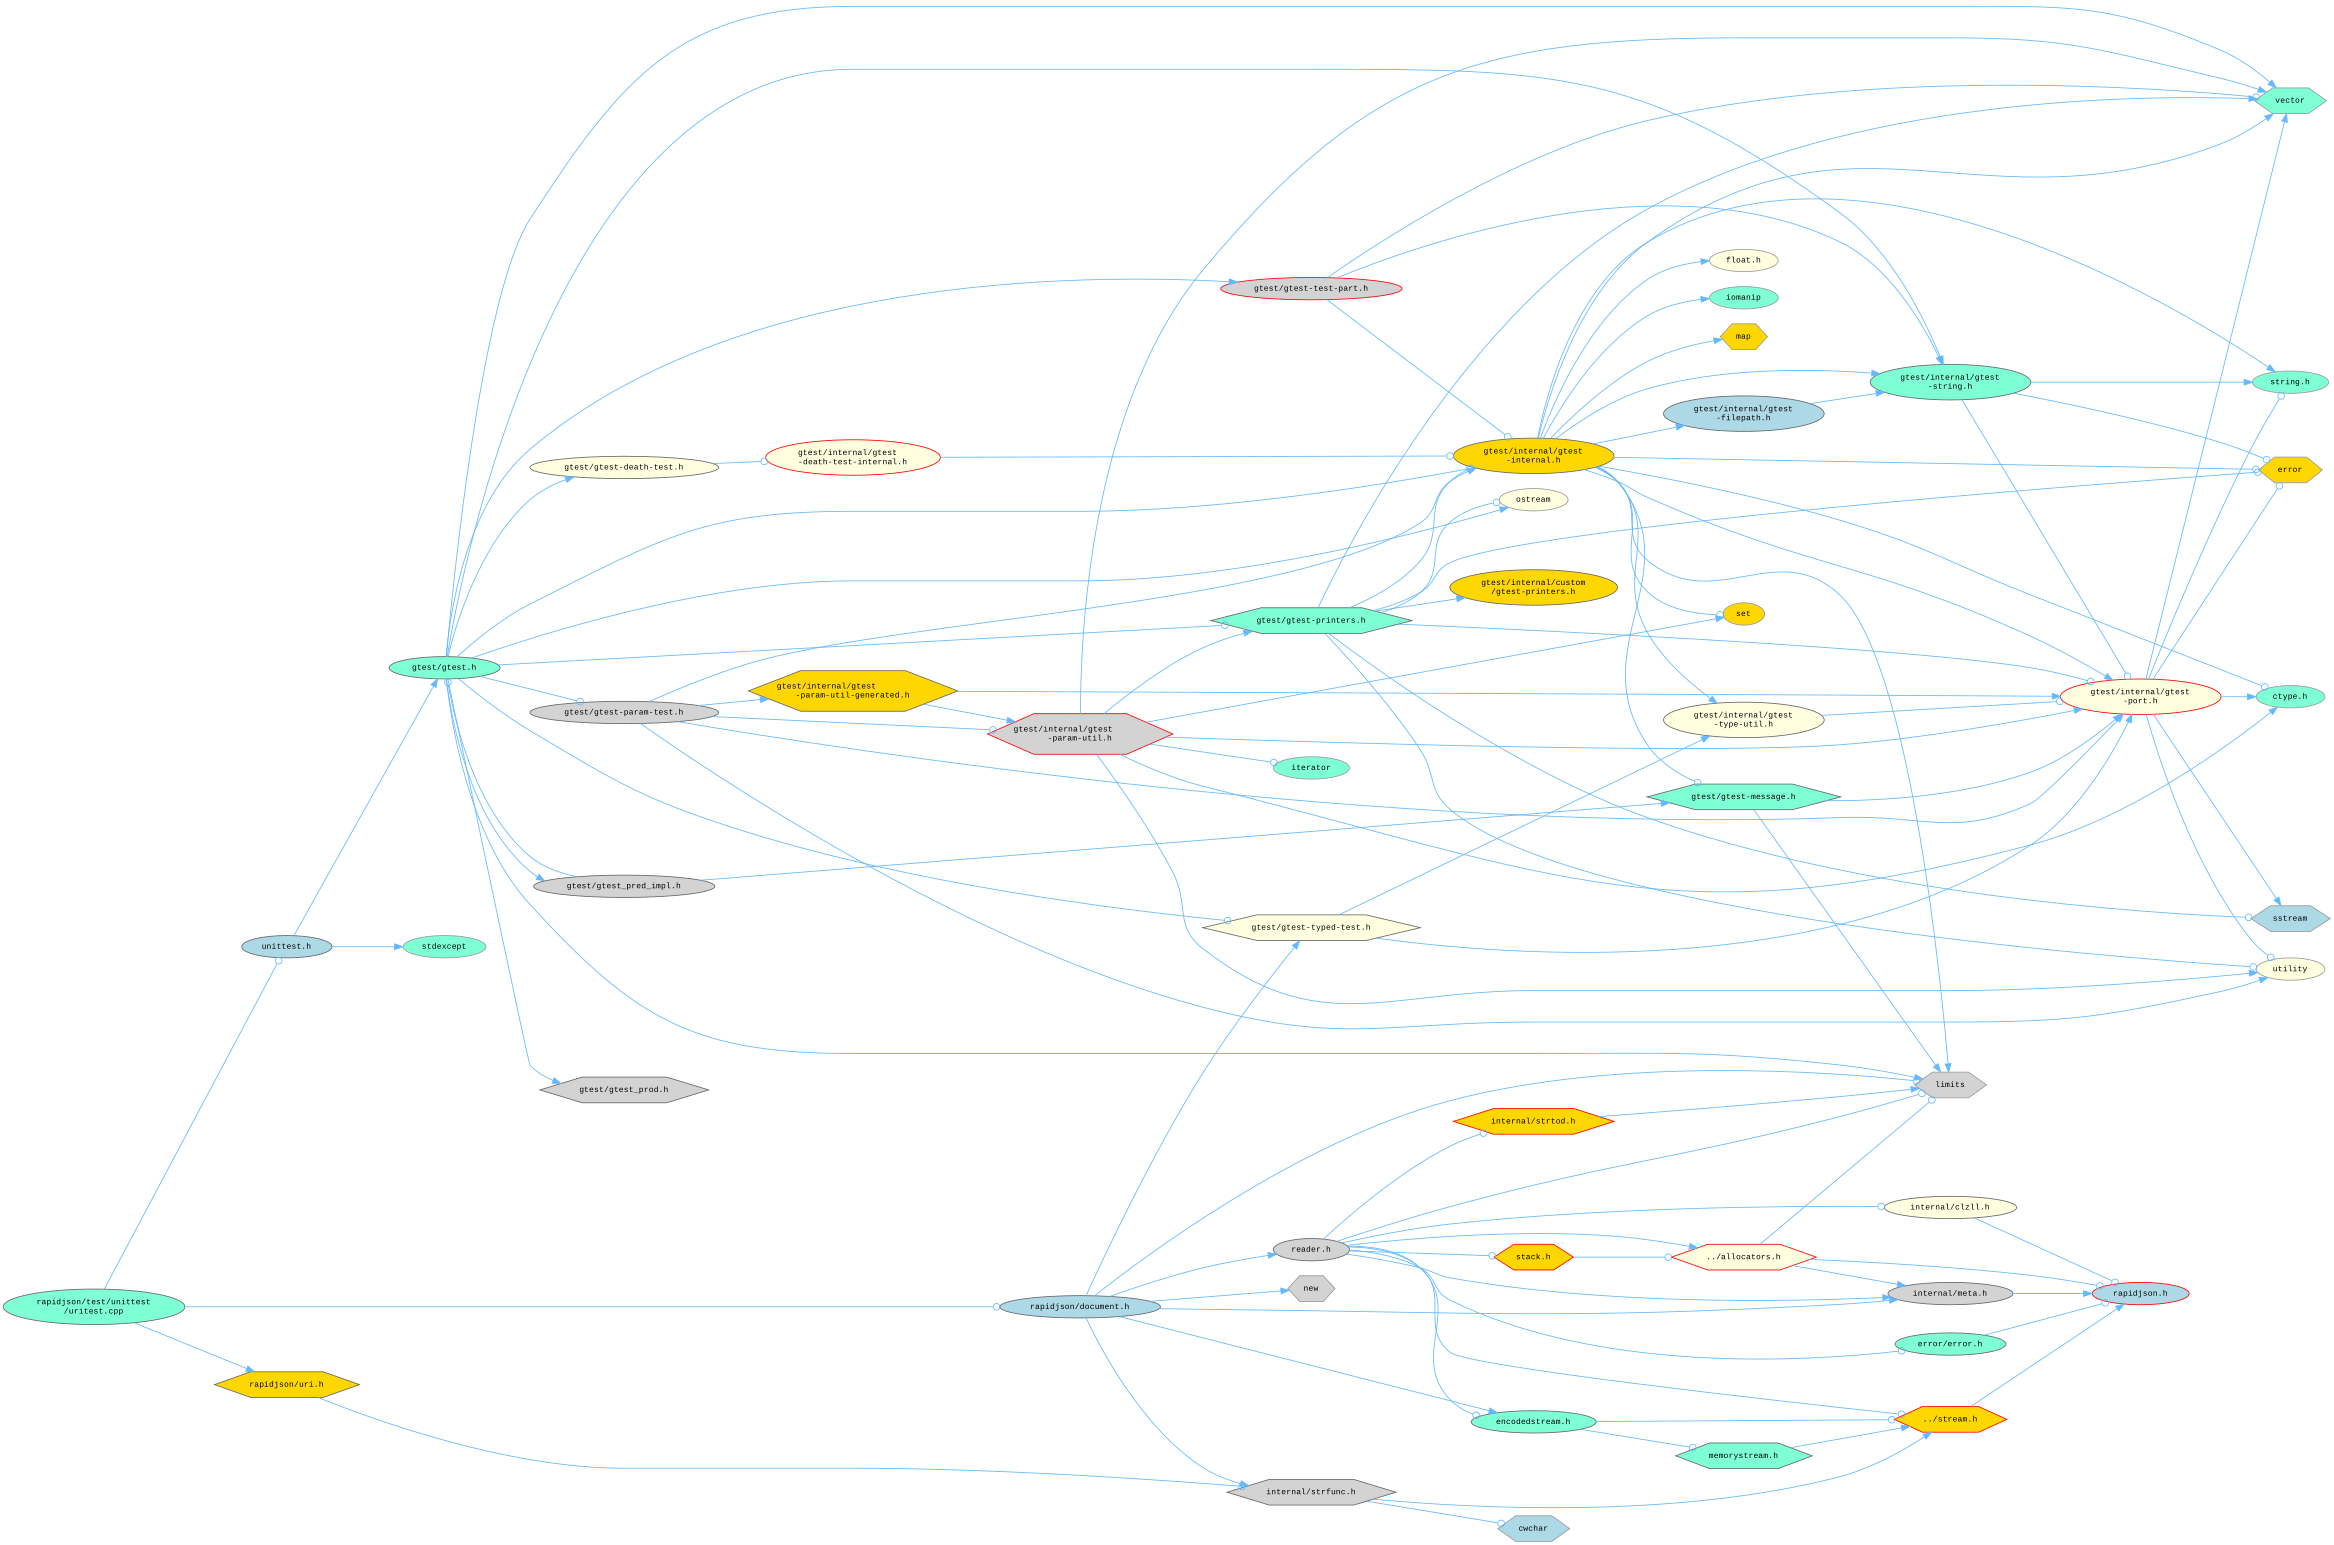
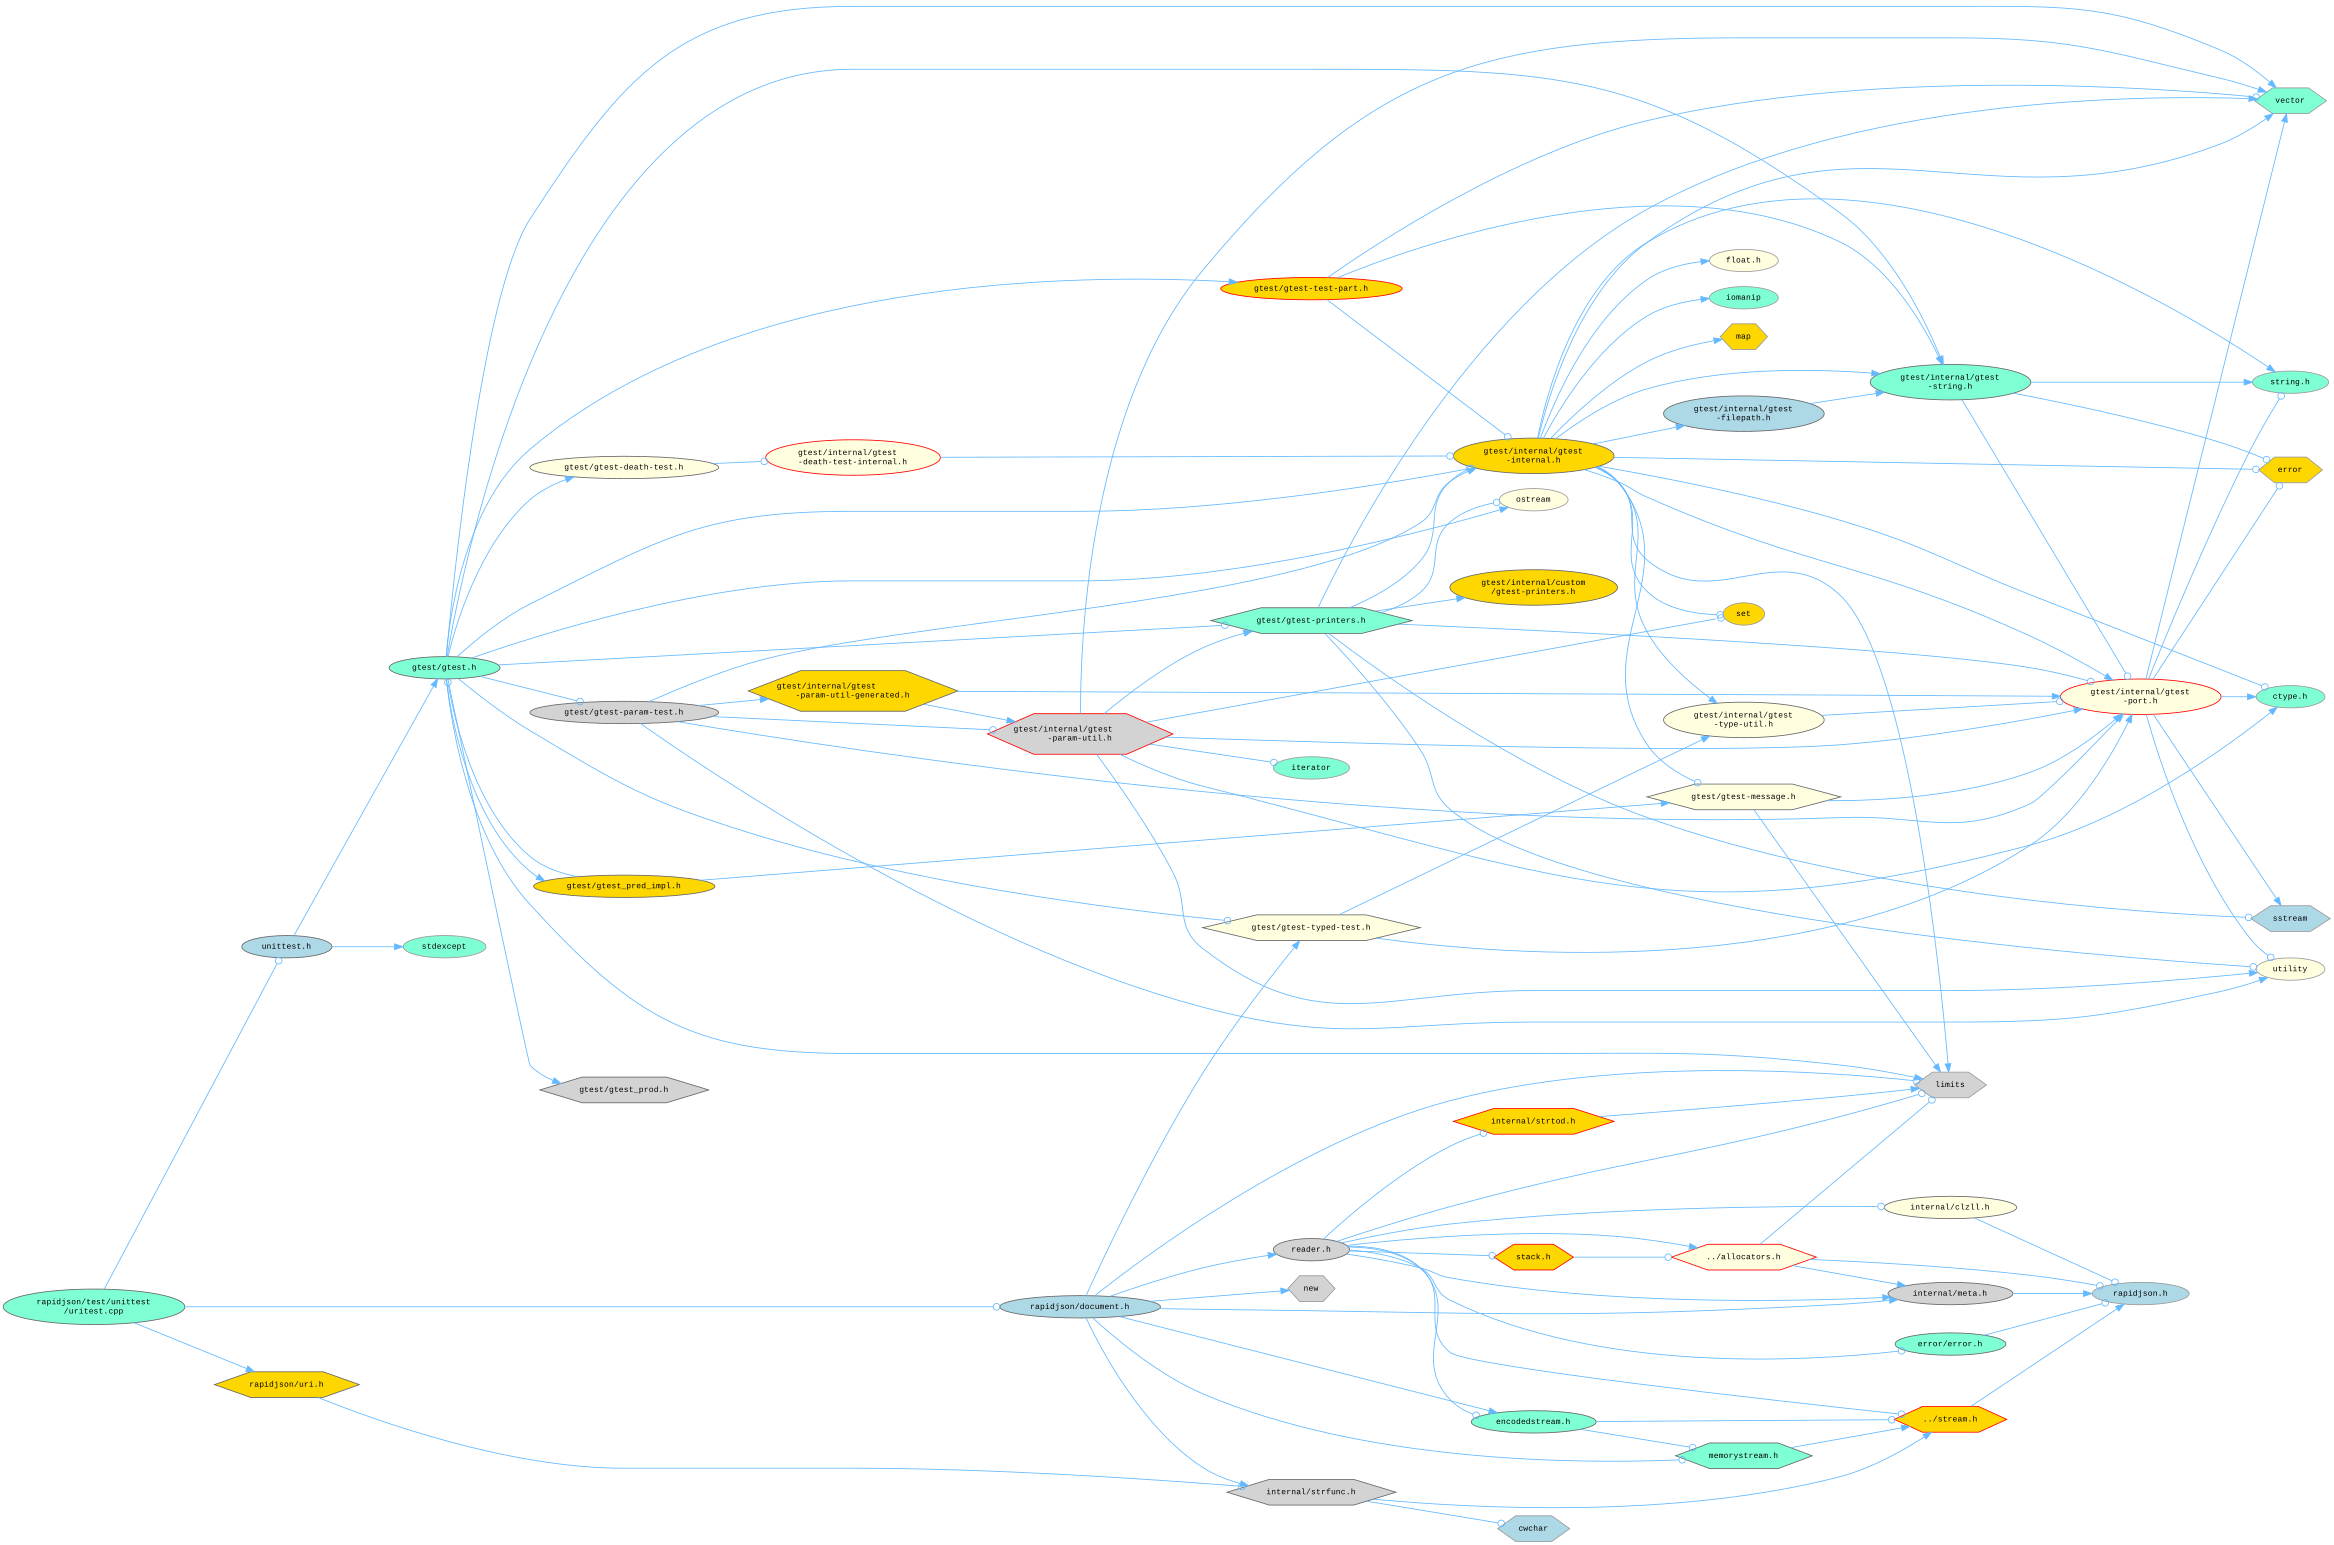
node "gtest/gtest-test-part.h": fillcolor lightgrey -> gold
edge "gtest/gtest-printers.h" -> "error": removed
edge "gtest/internal/gtest -param-util.h" -> "set": arrowhead normal -> odot
node "gtest/gtest-message.h": fillcolor aquamarine -> lightyellow
node "gtest/gtest_pred_impl.h": fillcolor lightgrey -> gold
node "rapidjson.h": color red -> grey60
edge "rapidjson/document.h" -> "memorystream.h": added
